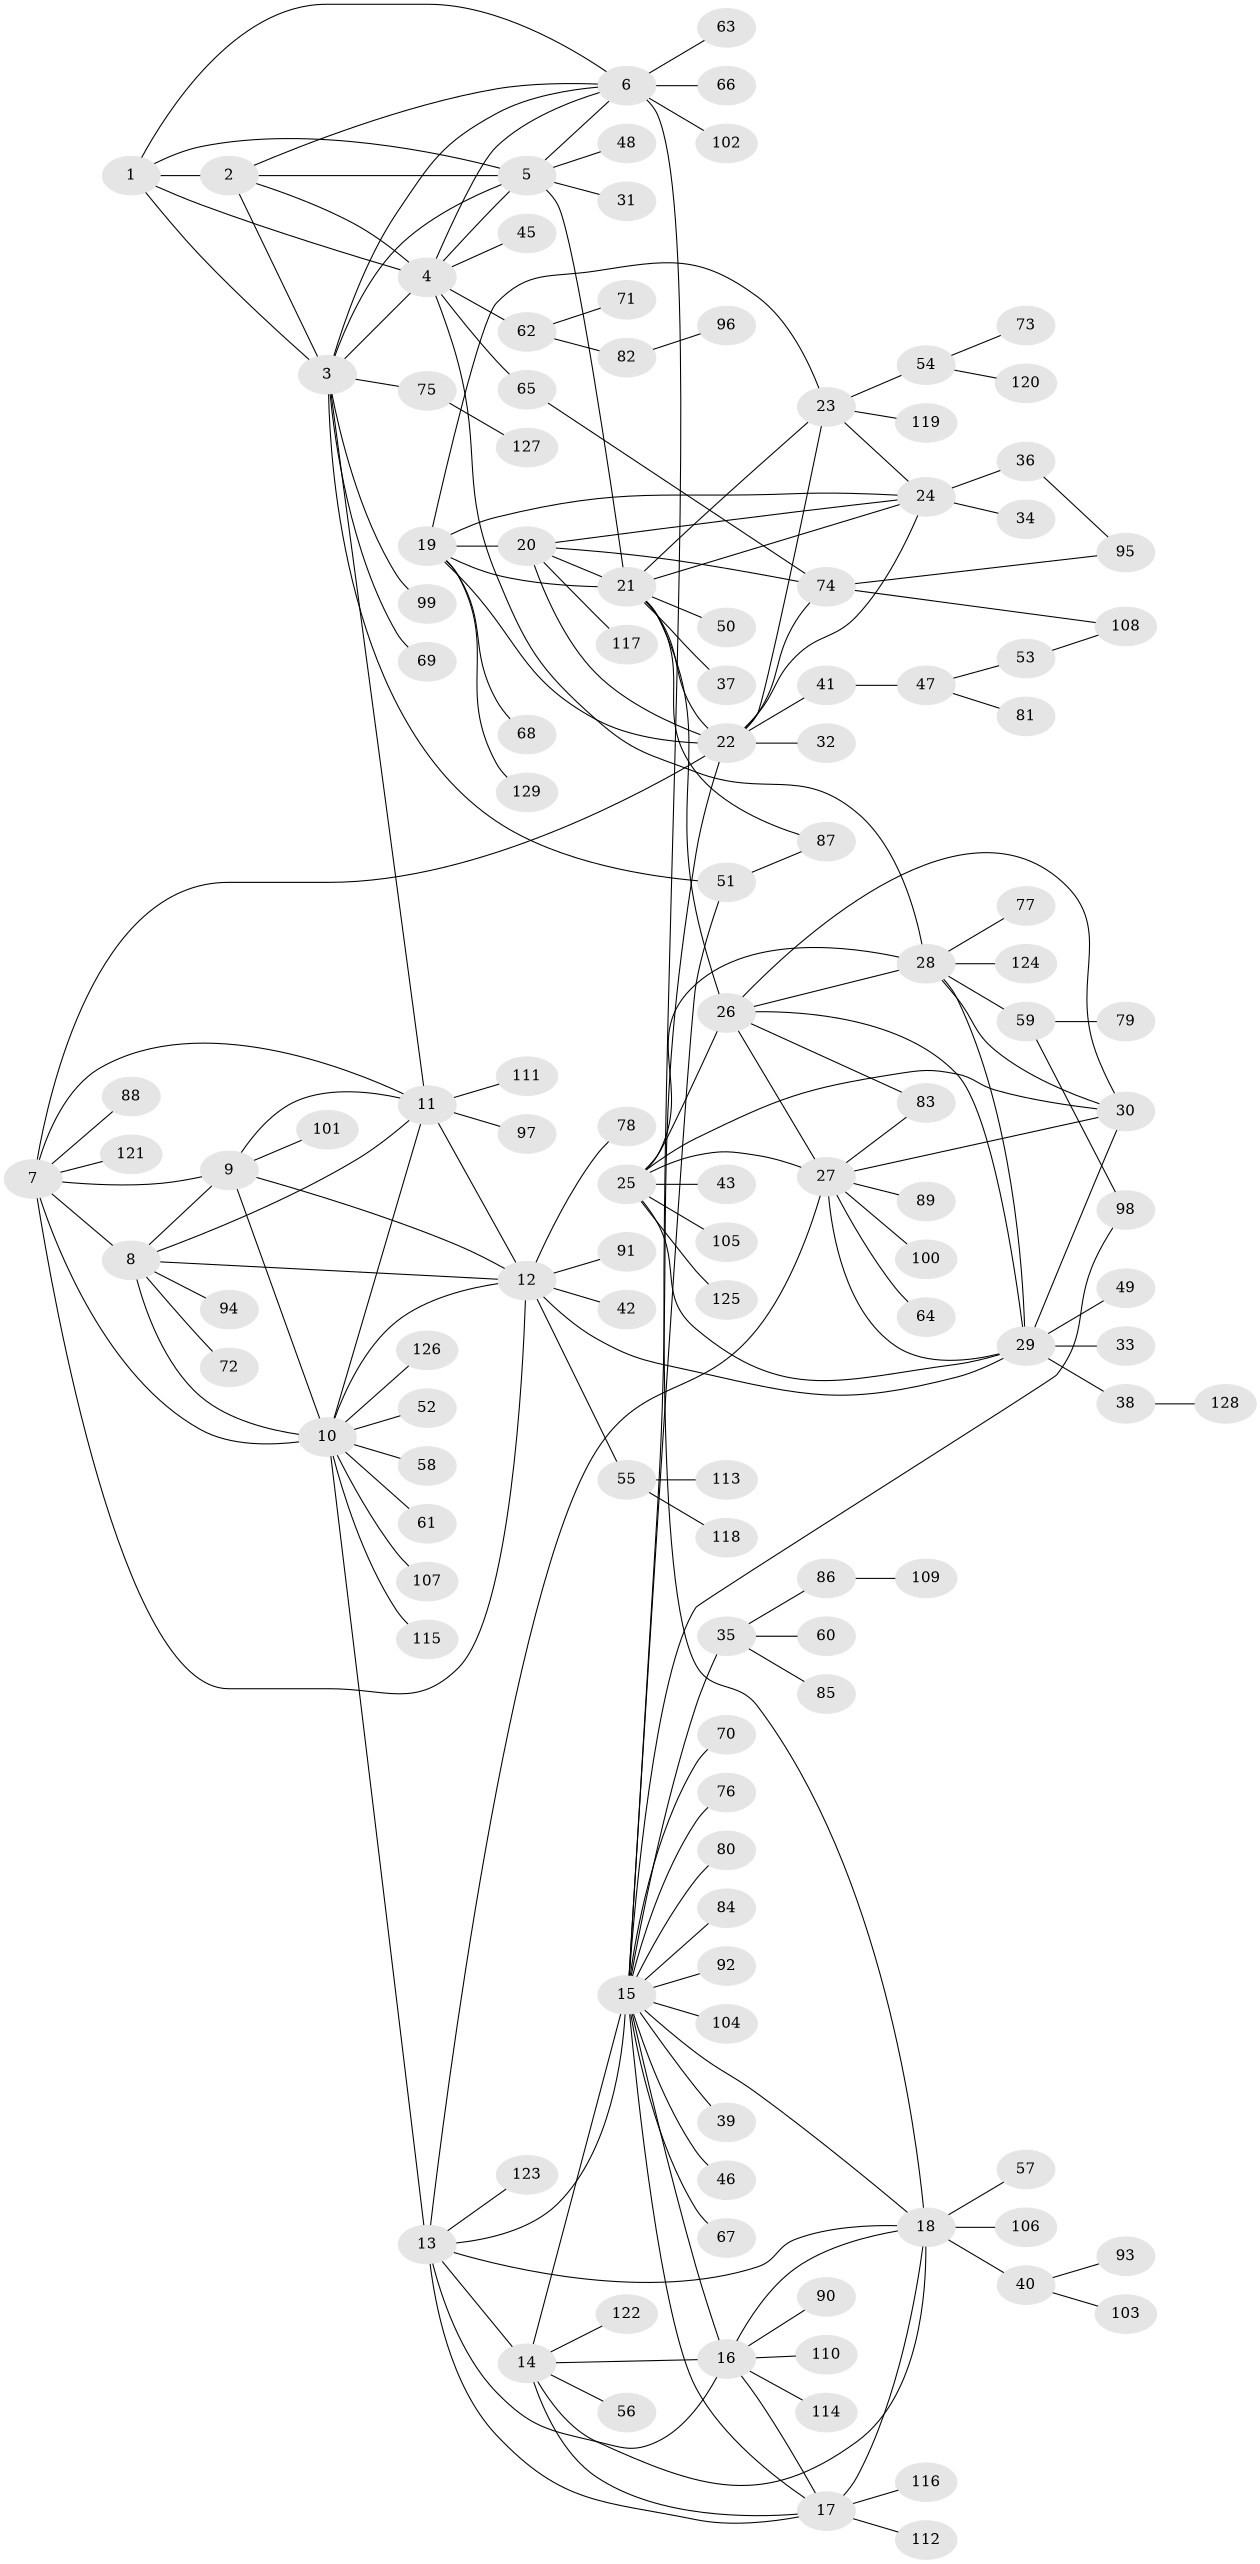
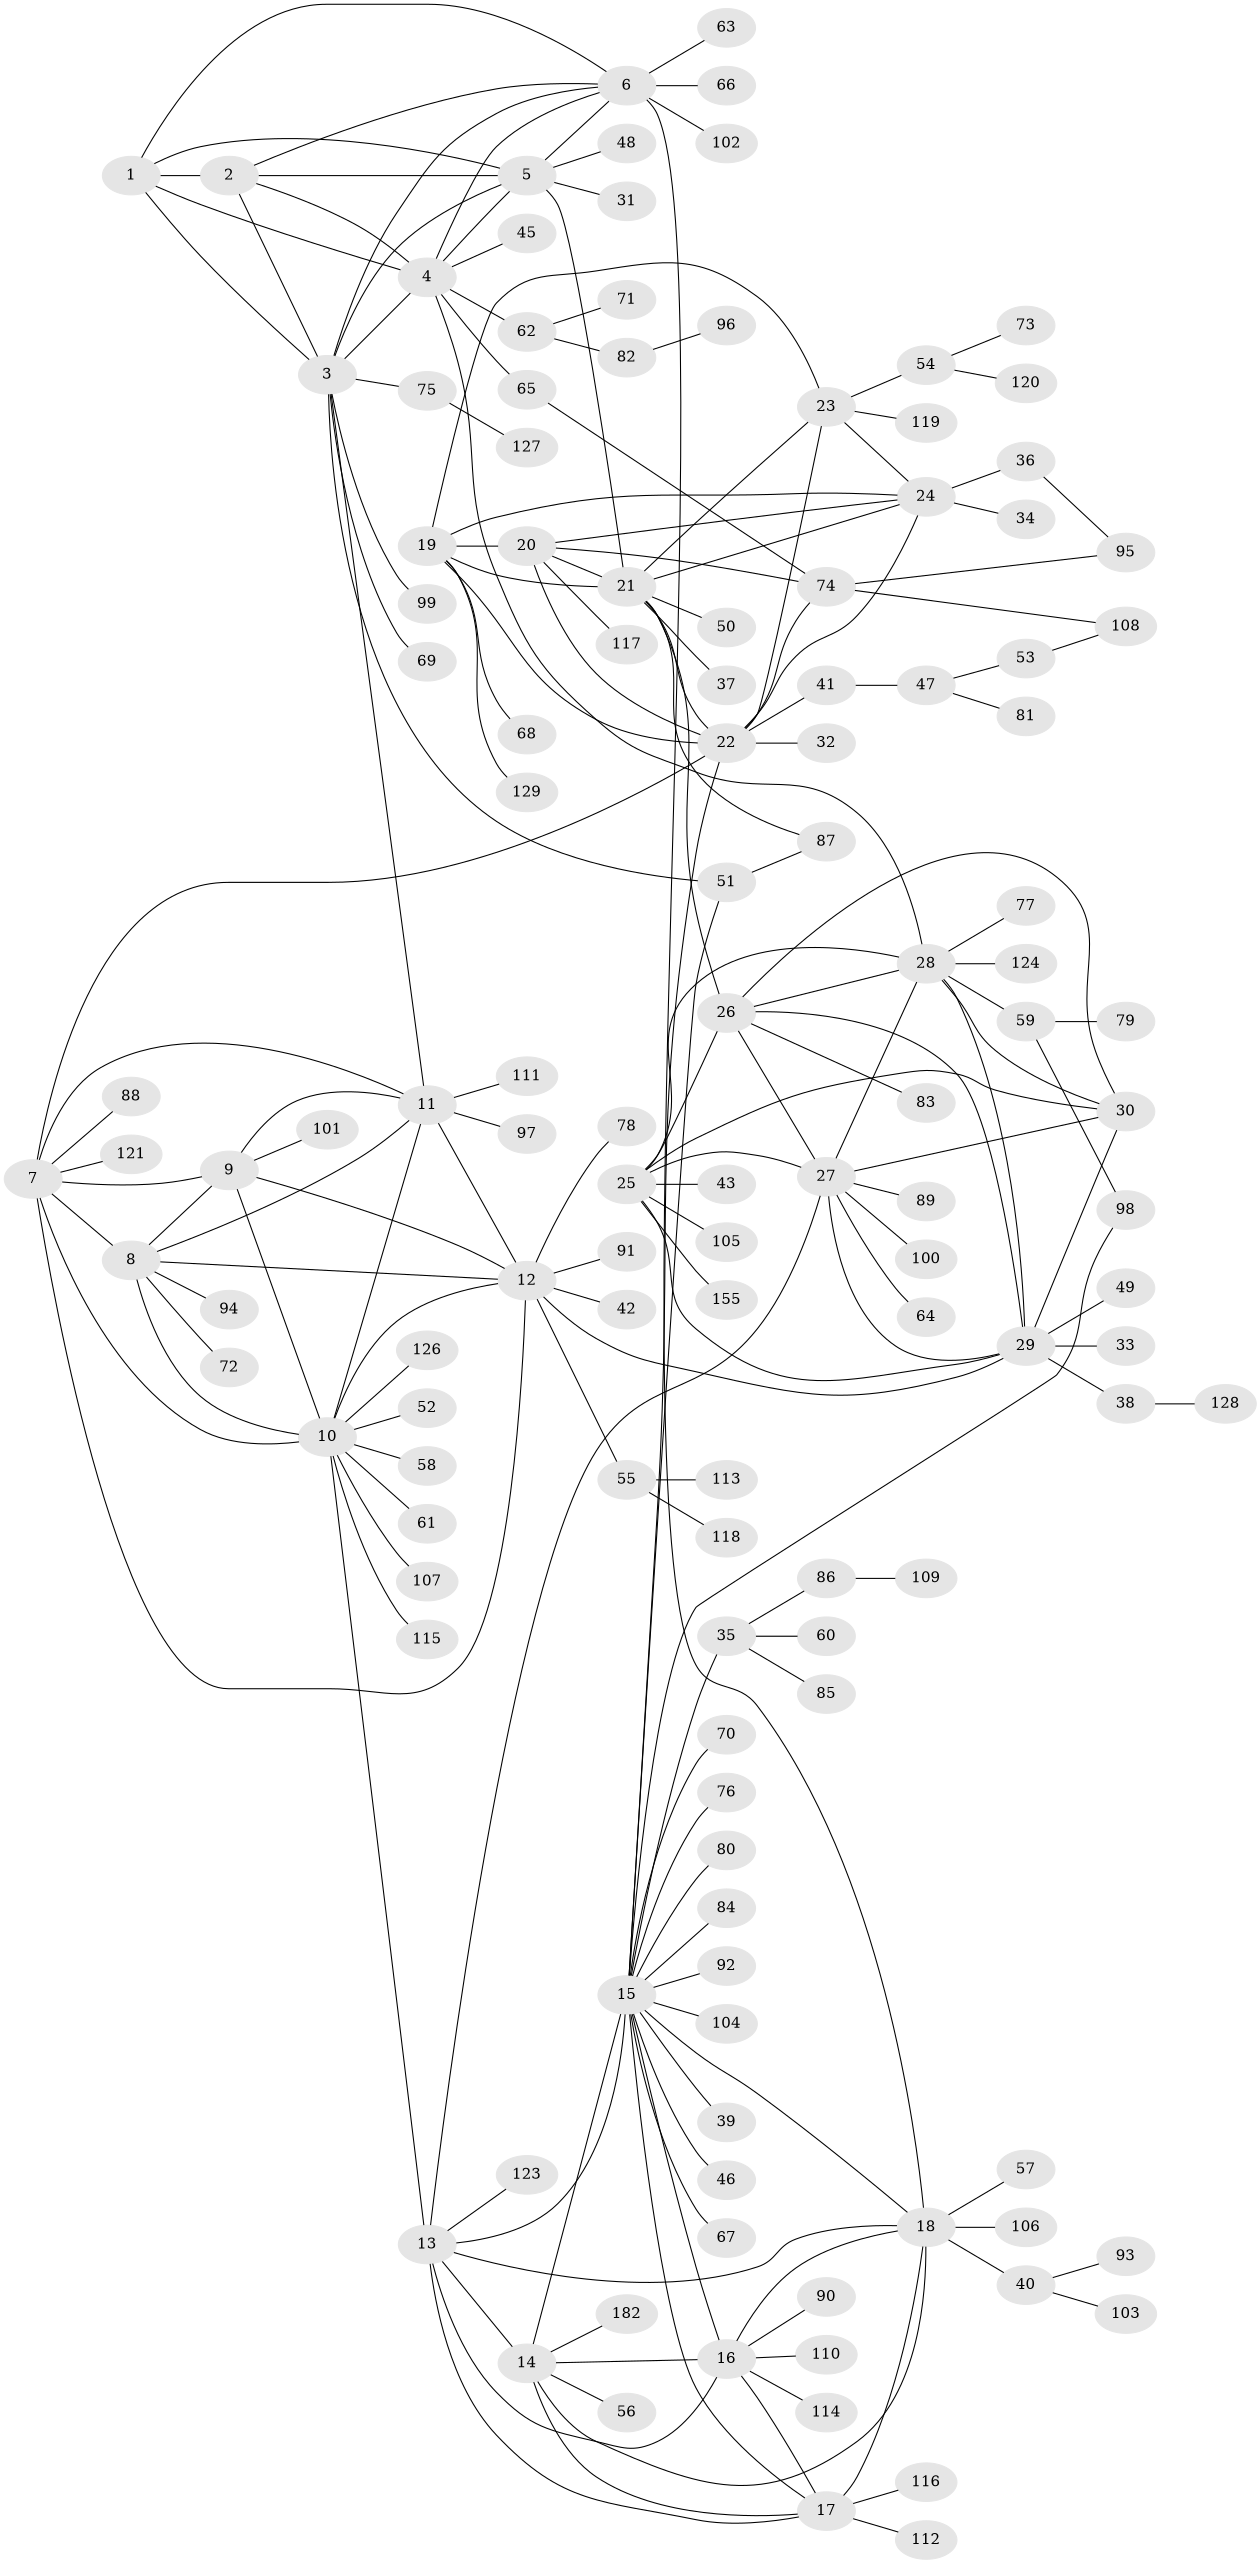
edge "83" -- "27": now "28" -- "27"
node "125": label "125" -> "155"
node "122": label "122" -> "182"
